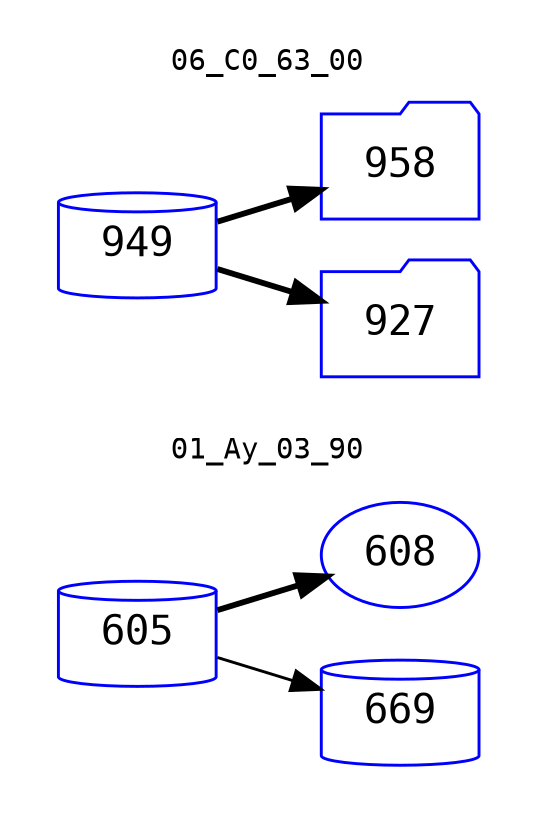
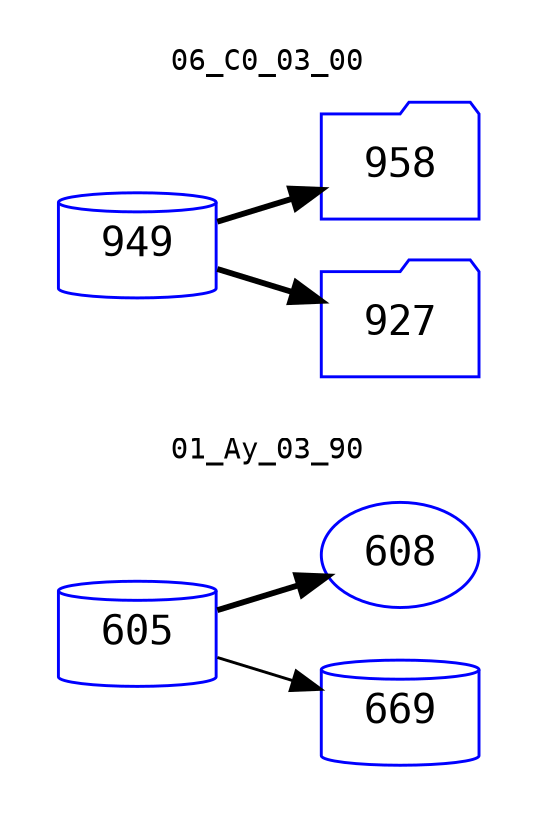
cluster "06_C0_63_00": label "06_C0_63_00" -> "06_C0_03_00"
